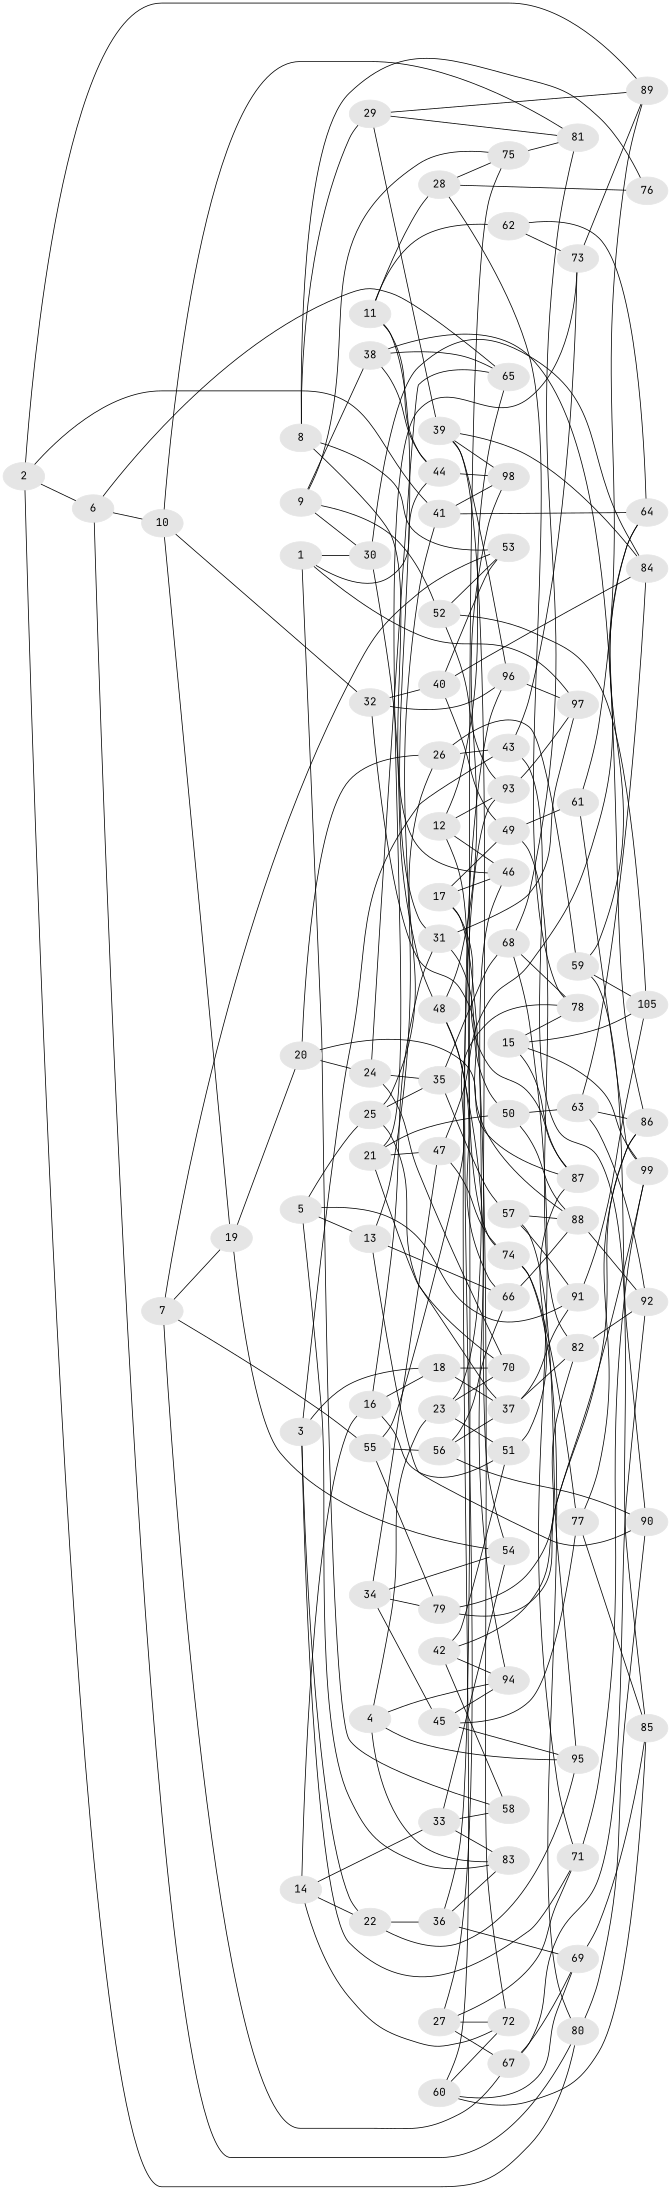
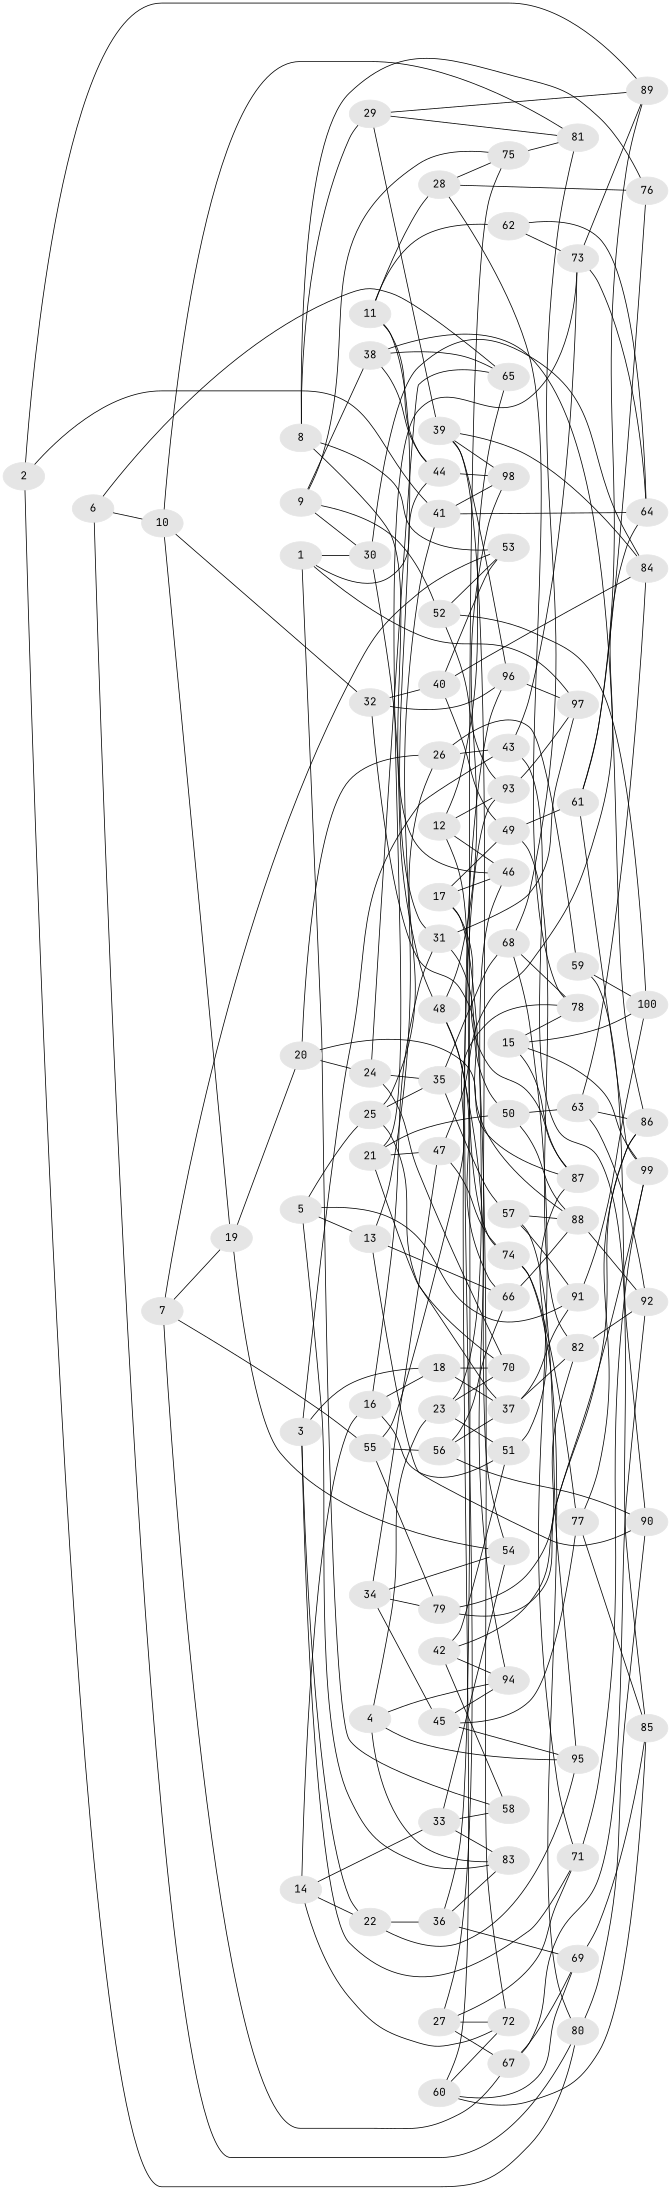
edge "2" -- "6": removed
edge "76" -- "61": added
edge "64" -- "59": now "64" -- "73"
node "105": label "105" -> "100"
